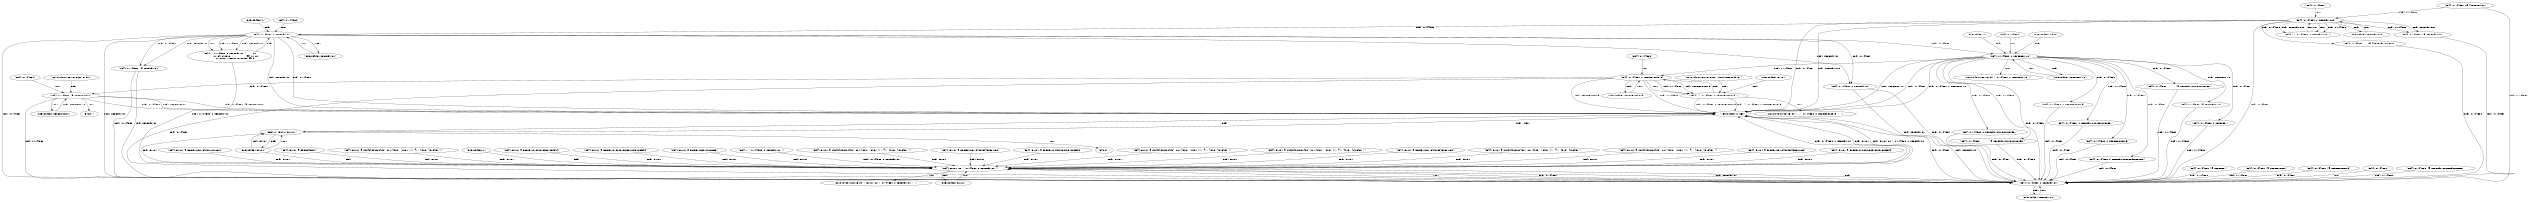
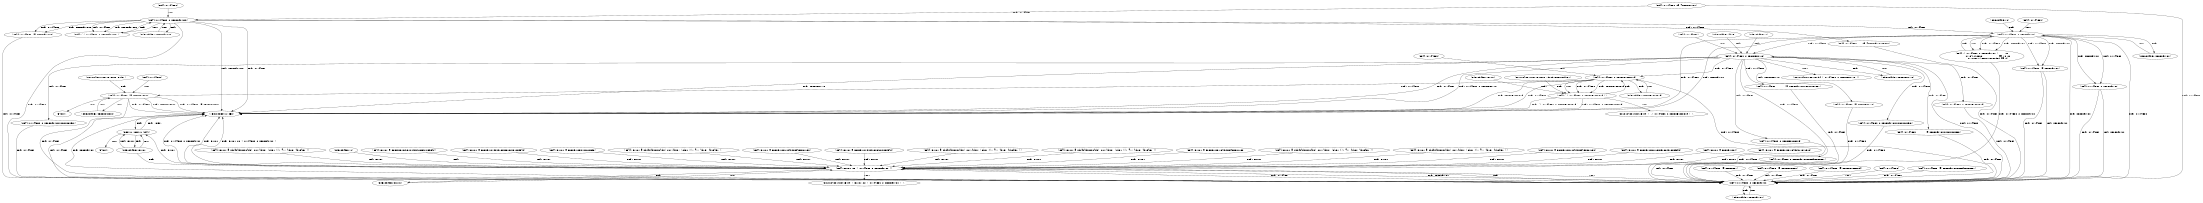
edge "(Call,!( p->flags & _BDF_GLYPHS ))" -> "(Call,p->flags & _BDF_GLYPHS)": label "BITMAP: " -> "CFG: "
edge "(Identifier,_BDF_SWIDTH)" -> "(Call,p->flags |= _BDF_SWIDTH)": label "DDG: _BDF_BITMAP" -> "AST: "
node "(Call,p->flags & _BDF_BBX)": removed
node "(Return,return error;)": label "(Return,return error;)" -> "(Return,return bdf;)"
node "(Call,error = BDF_File_Ok)": label "(Call,error = BDF_File_Ok)" -> "(Call,error = BDF_Err_Ok)"
node "(Call,error = BDF_Err_Missing_Bbx_Field)": label "(Call,error = BDF_Err_Missing_Bbx_Field)" -> "(Call,error = BDF_Startchar_Missing_Bbx_Field)"
node "(Call,!( p->flags & _BDF_GLYPH ))": removed
node "(Call,error = BDF_Err_Missing_Encoding_Field)": label "(Call,error = BDF_Err_Missing_Encoding_Field)" -> "(Call,error = BDF_Err_Format_Encoding_Field)"
